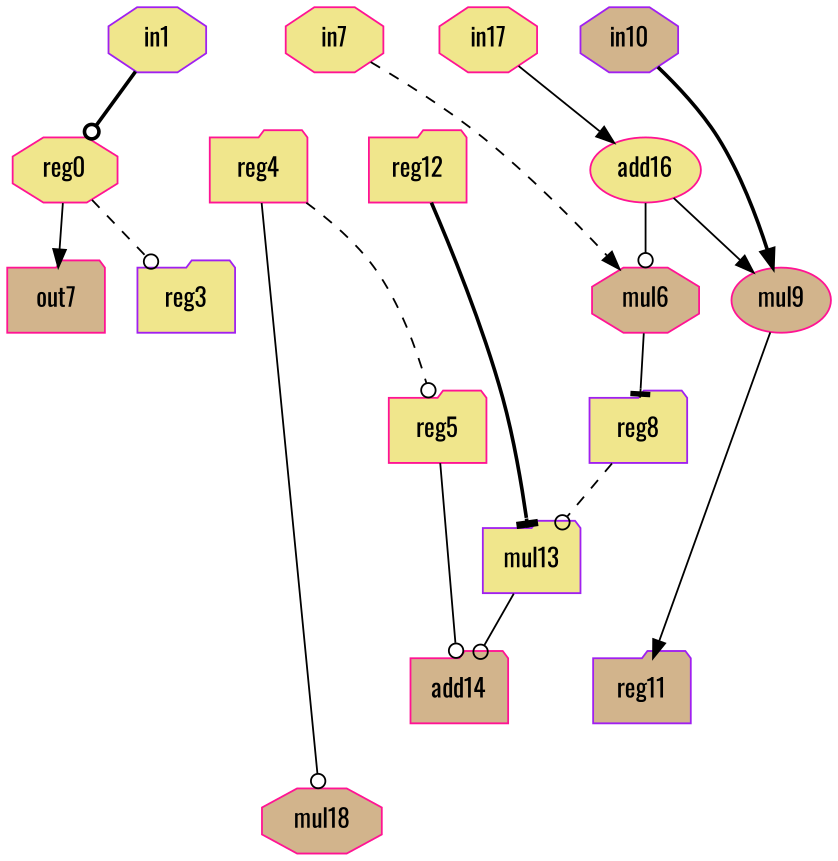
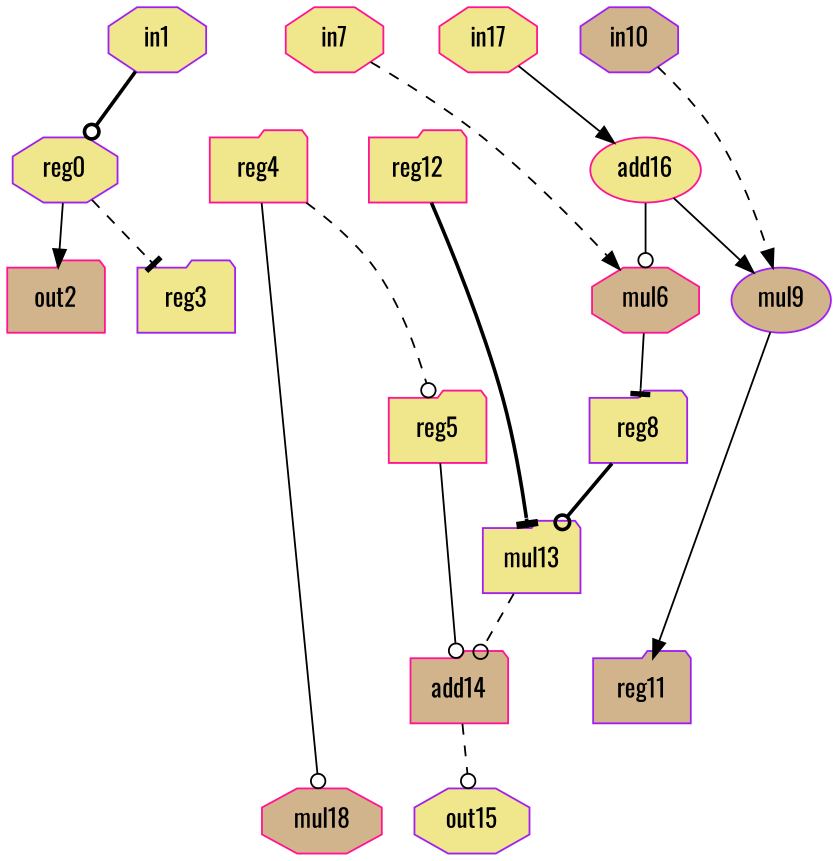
edge "in10" -> "mul9": style bold -> dashed
node "reg0": color deeppink -> purple
edge "reg0" -> "reg3": arrowhead odot -> tee
node "out7": label "out7" -> "out2"
node "mul9": color deeppink -> purple
edge "reg8" -> "mul13": style dashed -> bold
edge "mul13" -> "add14": style solid -> dashed
node "out15": added
